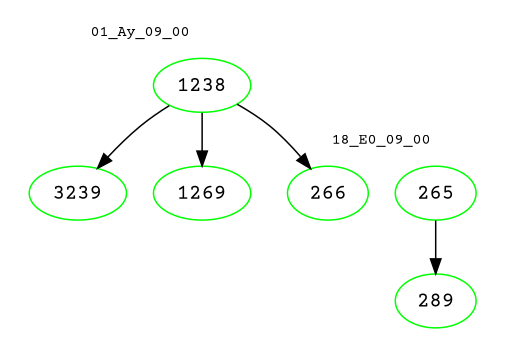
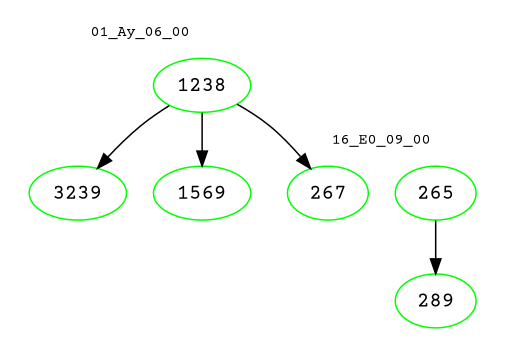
cluster "01_Ay_09_00": label "01_Ay_09_00" -> "01_Ay_06_00"
cluster "18_E0_09_00": label "18_E0_09_00" -> "16_E0_09_00"
node "1269": label "1269" -> "1569"
node "266": label "266" -> "267"
